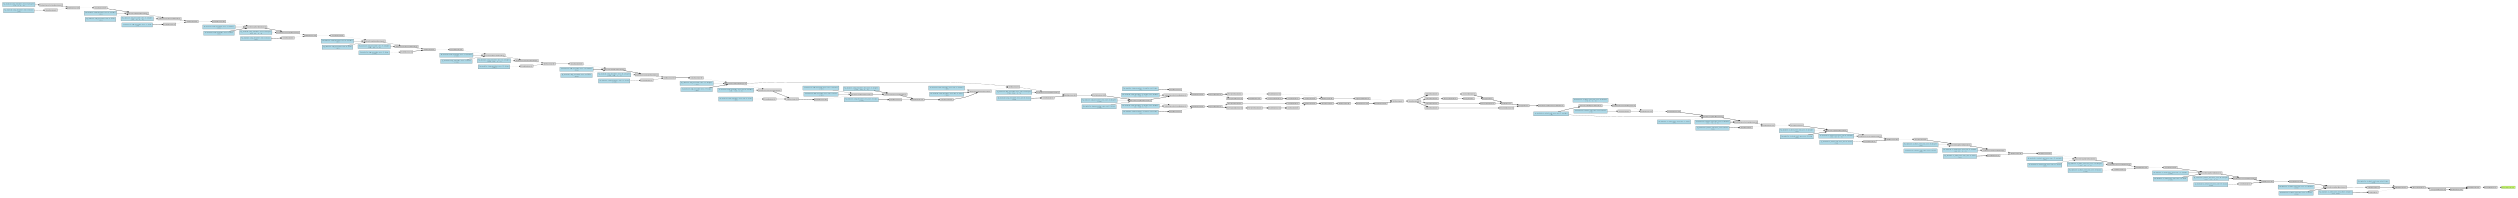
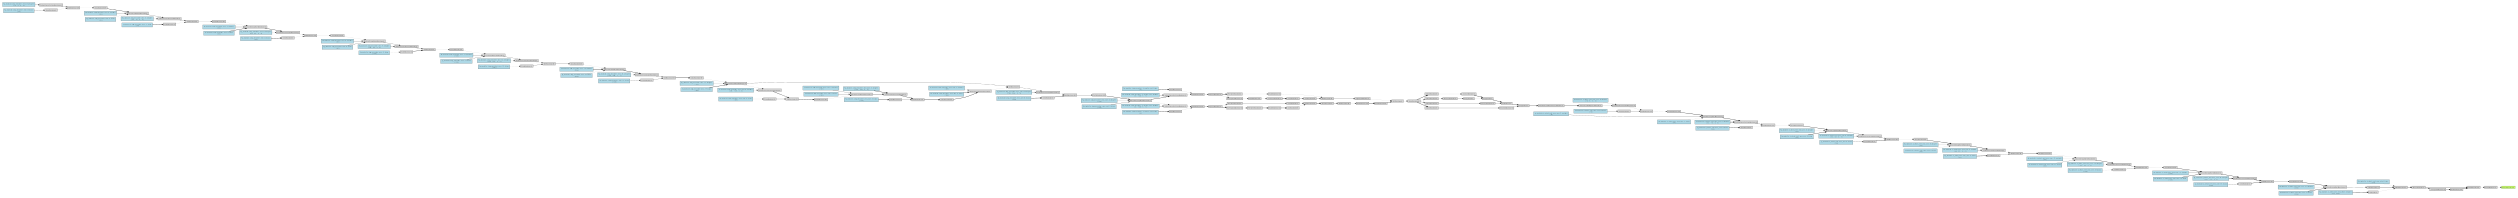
edge "fg_module.z_what_net.enc_cnn.2.weight (16)" -> "CudnnGridSamplerBackward": now "AffineGridGeneratorBackward" -> "CudnnGridSamplerBackward"
